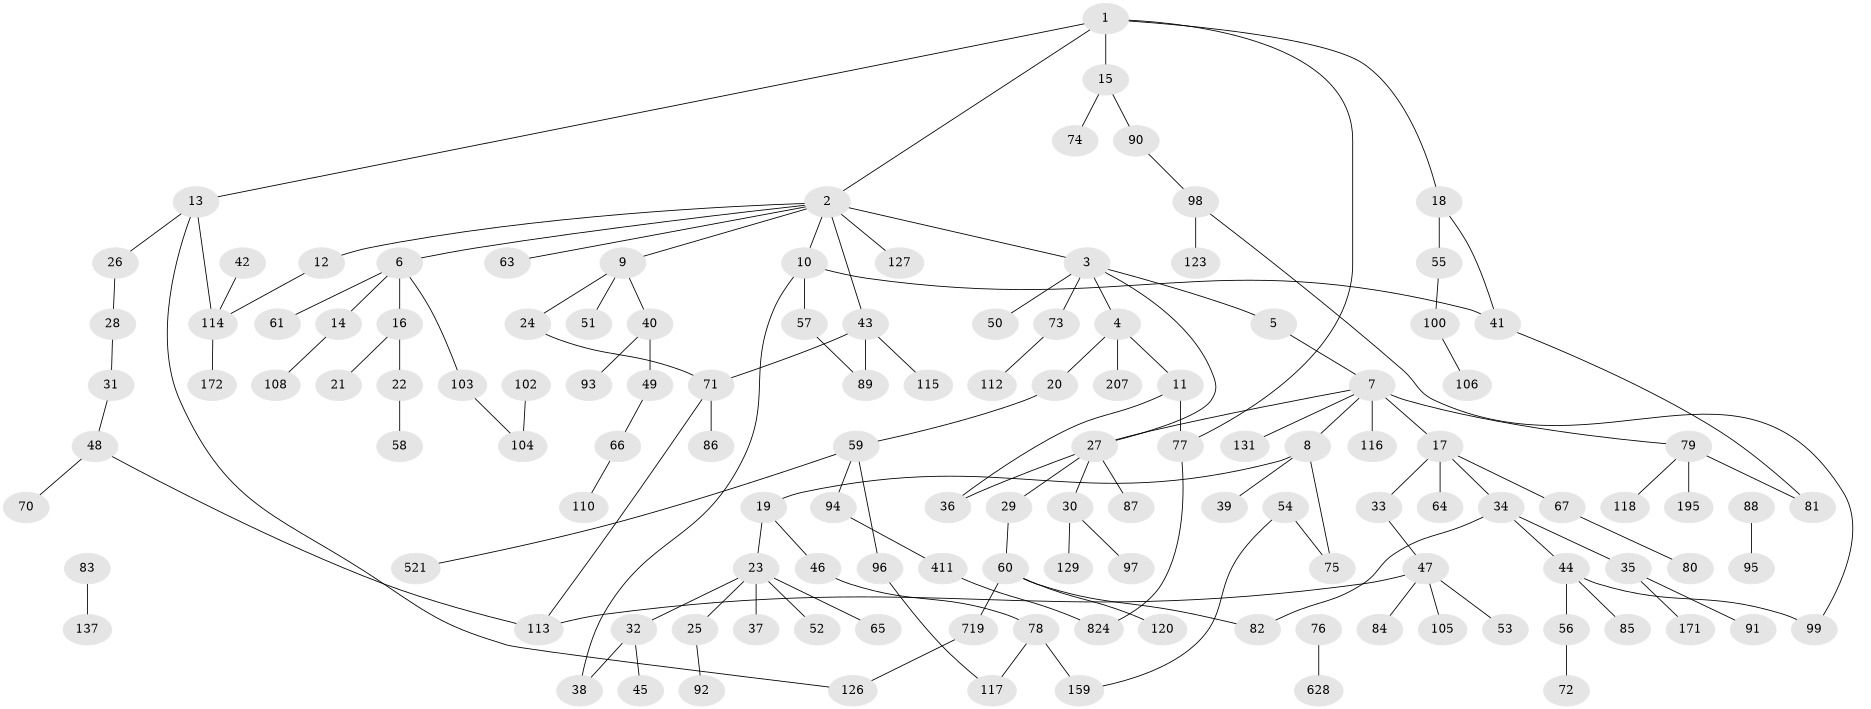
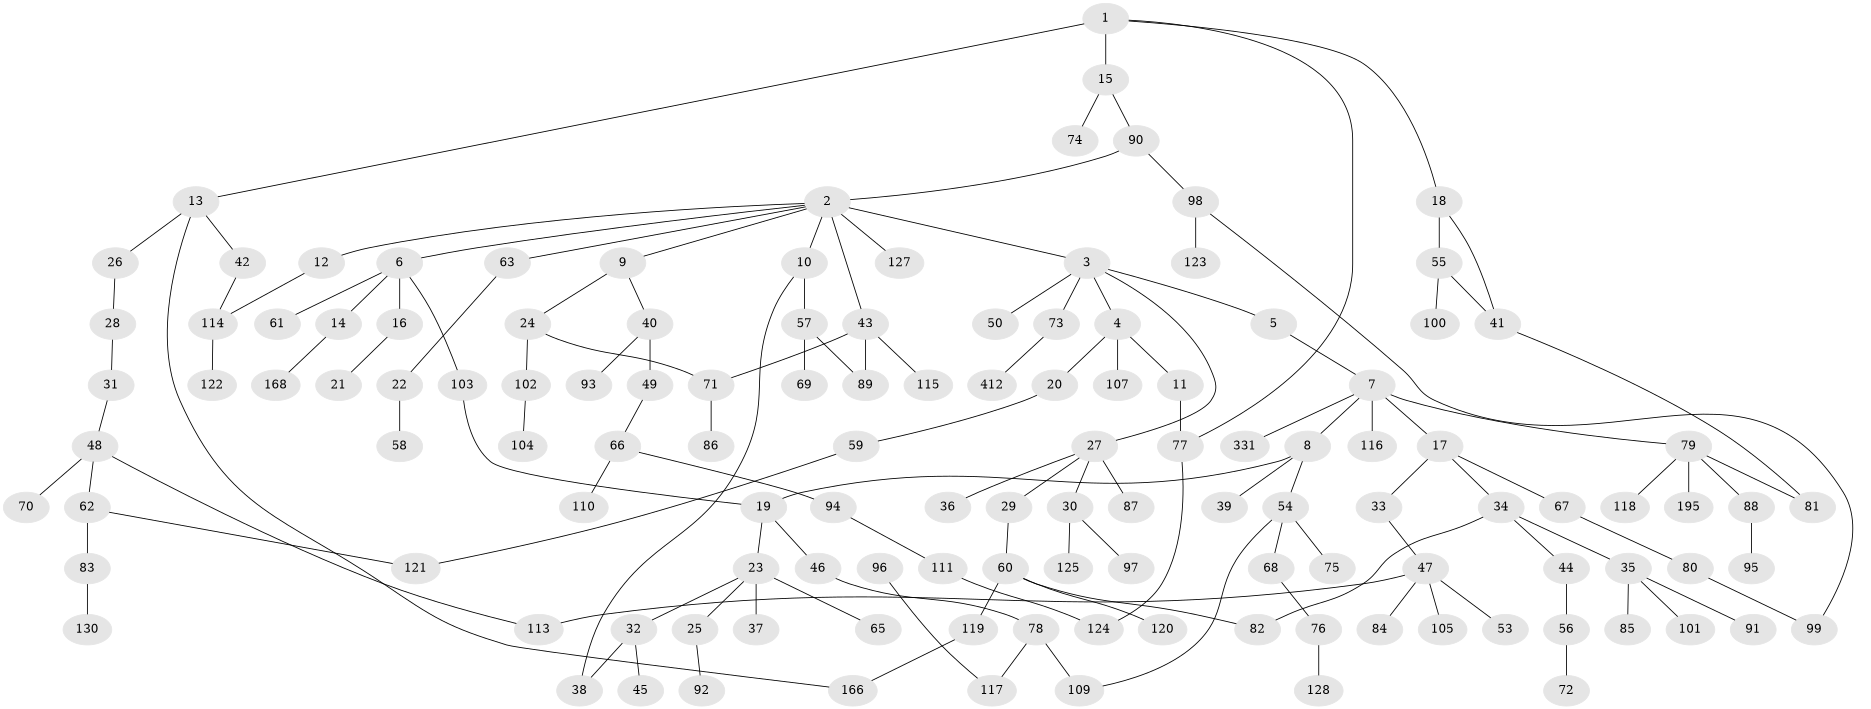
edge "1" -- "2": now "90" -- "2"
edge "13" -- "114": now "13" -- "42"
edge "10" -- "41": now "55" -- "41"
node "51": removed
edge "16" -- "22": now "63" -- "22"
edge "24" -- "102": added
node "172": label "172" -> "122"
node "108": label "108" -> "168"
node "69": added
node "112": label "112" -> "412"
node "207": label "207" -> "107"
node "106": removed
edge "7" -- "27": removed
edge "103" -- "104": now "103" -- "19"
edge "11" -- "36": removed
node "131": label "131" -> "331"
edge "59" -- "94": now "66" -- "94"
edge "79" -- "88": added
node "62": added
edge "59" -- "96": removed
edge "8" -- "75": now "8" -- "54"
node "64": removed
edge "71" -- "113": removed
node "521": label "521" -> "121"
node "411": label "411" -> "111"
node "129": label "129" -> "125"
node "68": added
edge "44" -- "99": now "80" -- "99"
edge "44" -- "85": now "35" -- "85"
node "137": label "137" -> "130"
node "52": removed
node "719": label "719" -> "119"
node "824": label "824" -> "124"
node "171": label "171" -> "101"
node "126": label "126" -> "166"
node "159": label "159" -> "109"
node "628": label "628" -> "128"
